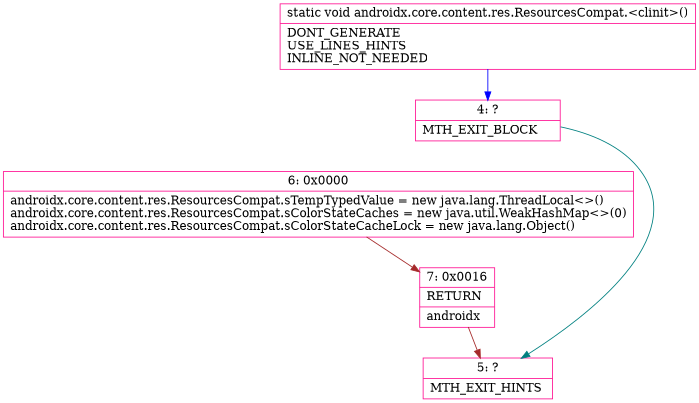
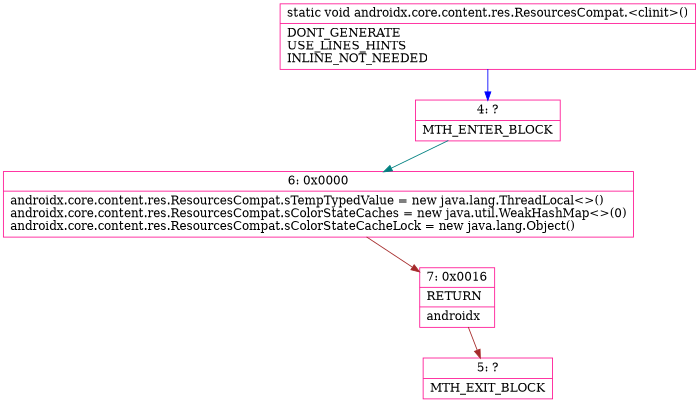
node "4: ?": text "MTH_EXIT_BLOCK" -> "MTH_ENTER_BLOCK"
edge "4: ?" -> "5: ?": now "4: ?" -> "6: 0x0000"
node "5: ?": text "MTH_EXIT_HINTS" -> "MTH_EXIT_BLOCK"
